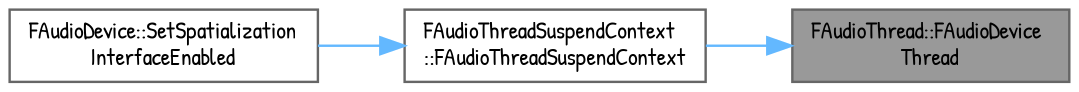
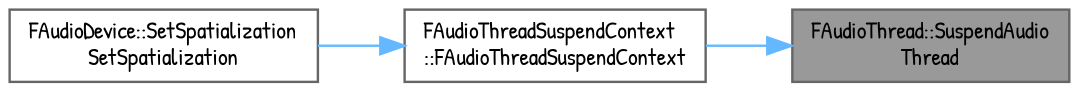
node "FAudioDevice::SetSpatialization InterfaceEnabled": label "FAudioDevice::SetSpatialization InterfaceEnabled" -> "FAudioDevice::SetSpatialization SetSpatialization"
node "FAudioThread::FAudioDevice Thread": label "FAudioThread::FAudioDevice Thread" -> "FAudioThread::SuspendAudio Thread"
